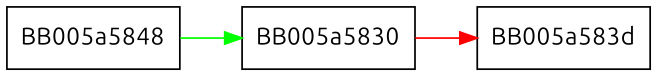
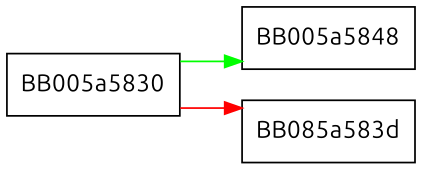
edge "BB005a5848" -> "BB005a5830": reversed
node "BB005a583d": label "BB005a583d" -> "BB085a583d"
